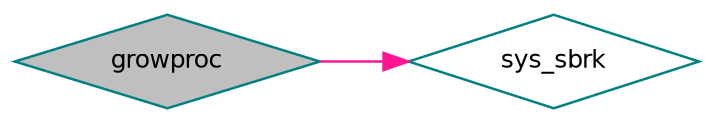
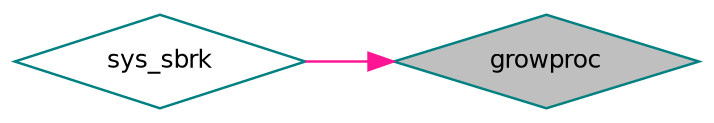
edge "growproc" -> "sys_sbrk": reversed
